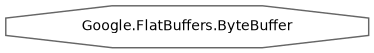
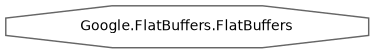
node "Google.FlatBuffers.ByteBuffer": label "Google.FlatBuffers.ByteBuffer" -> "Google.FlatBuffers.FlatBuffers"
